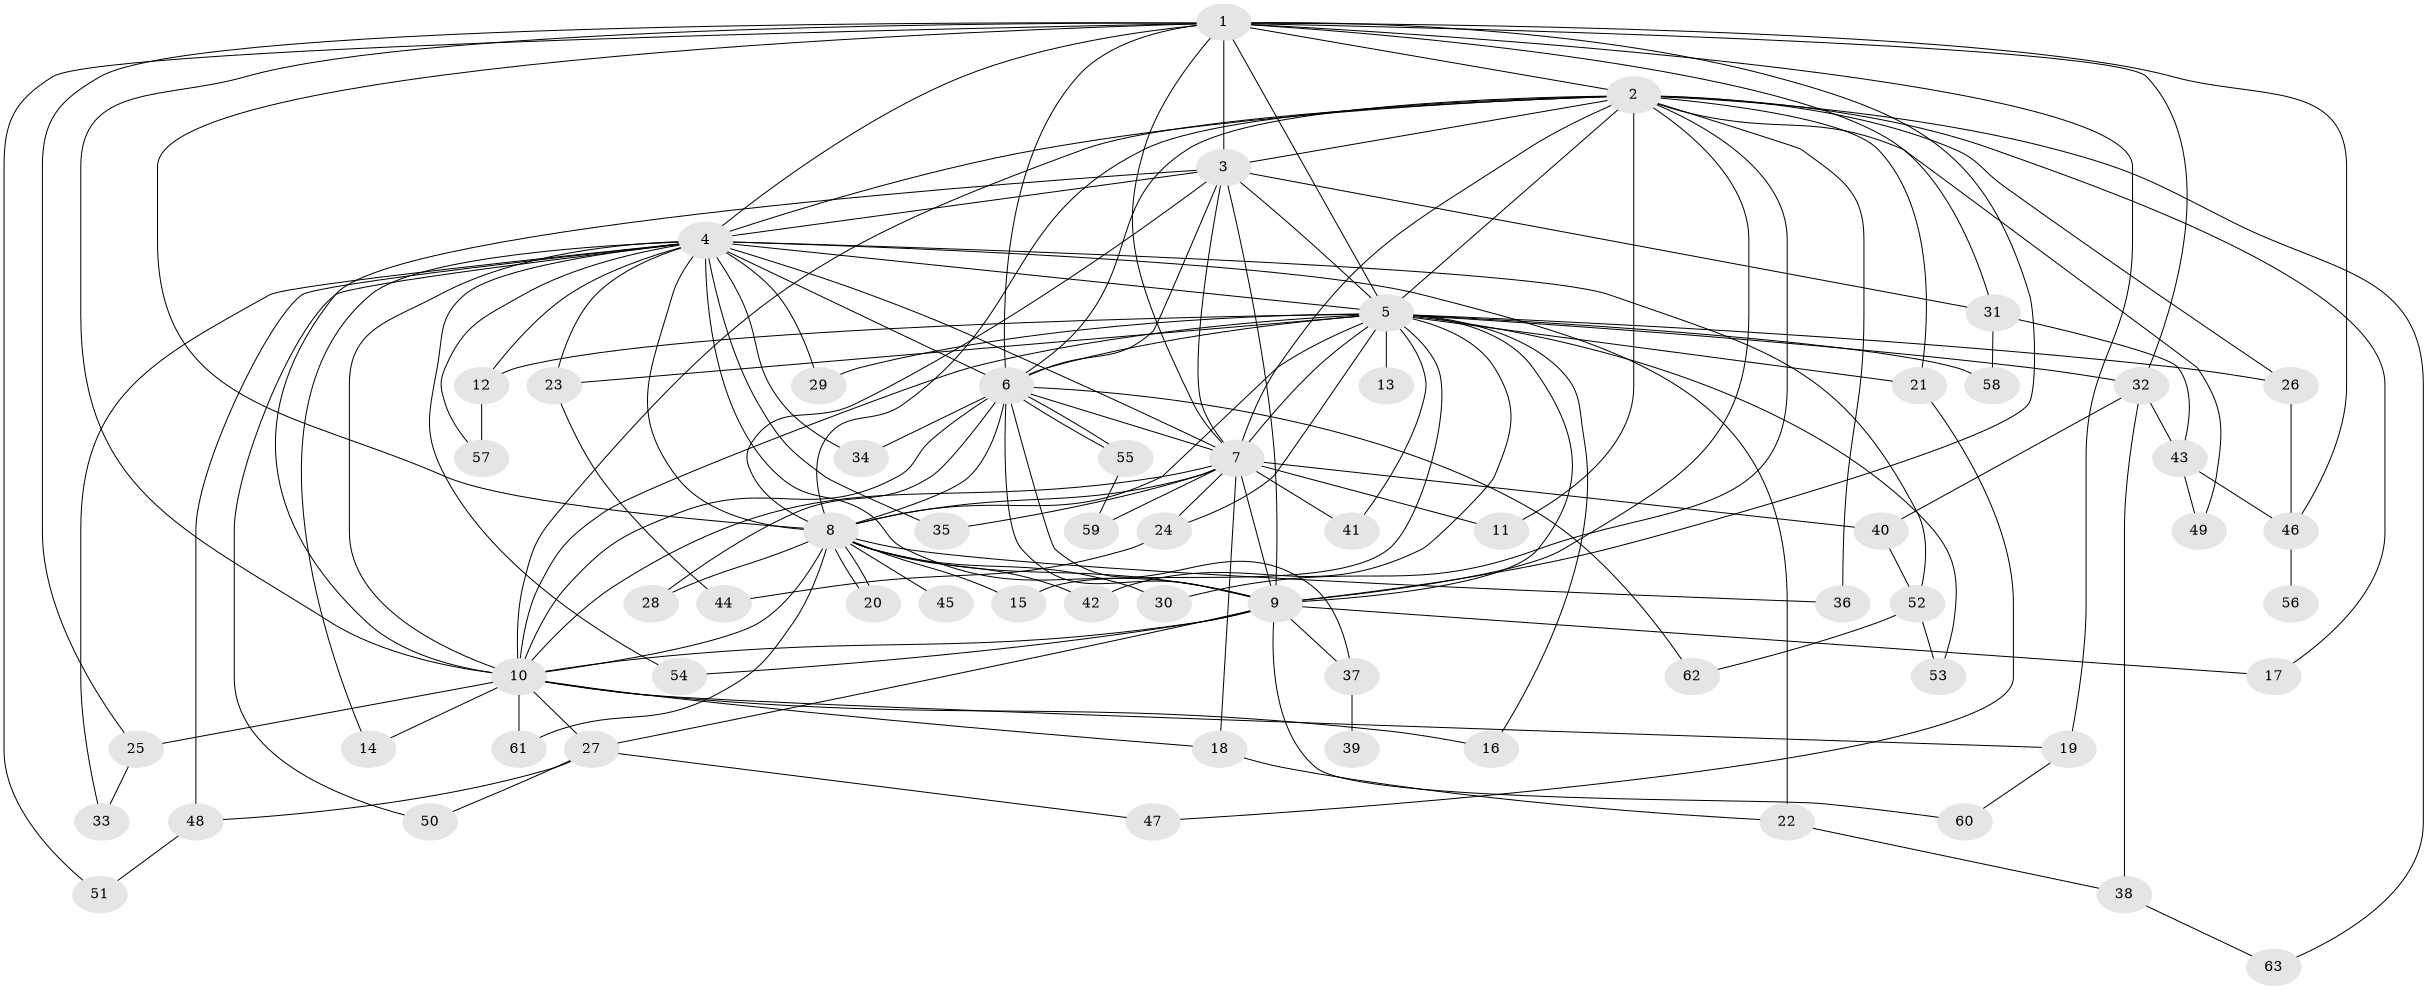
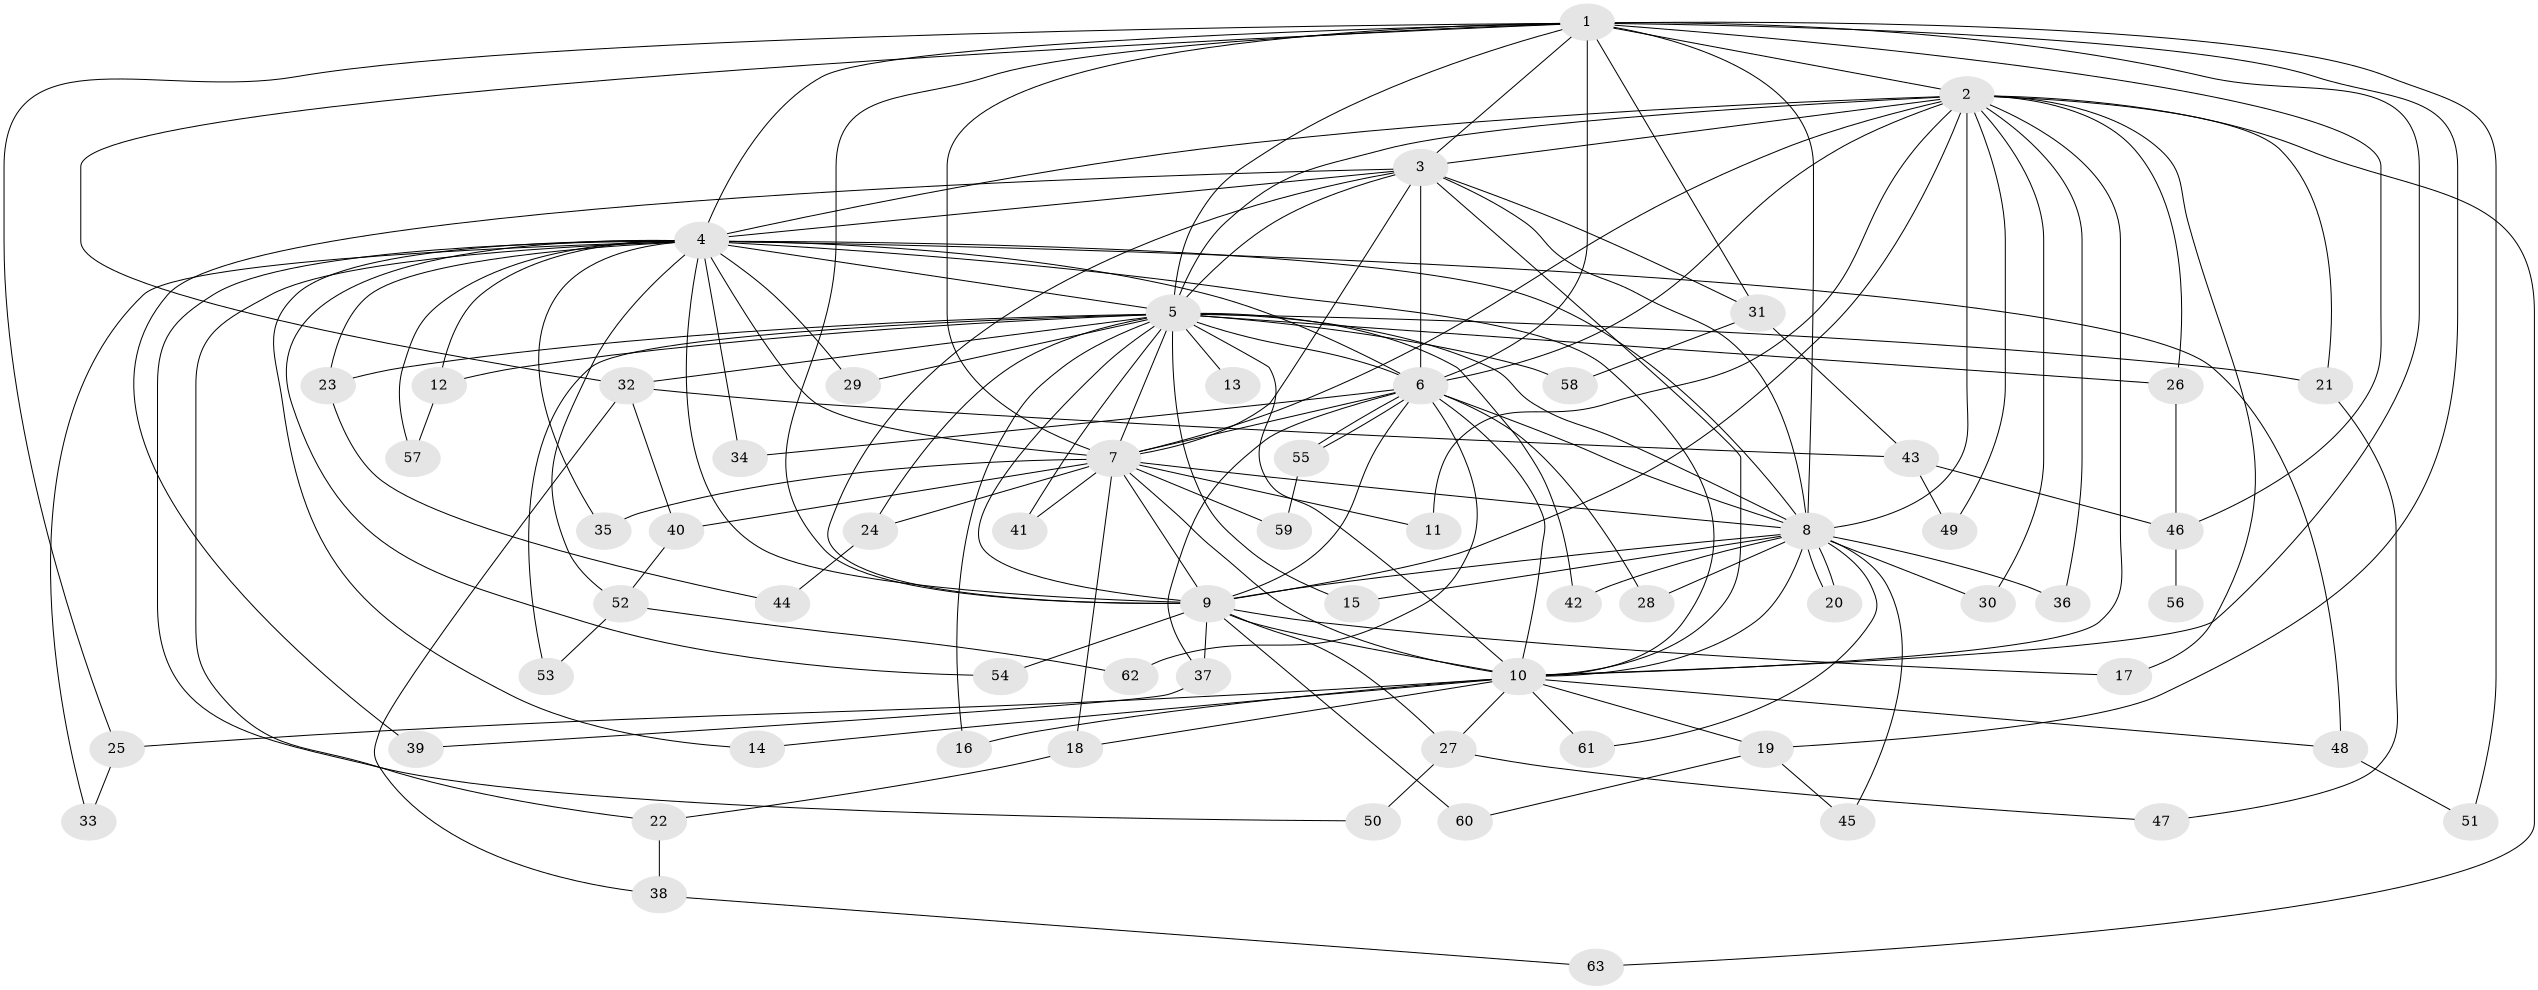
edge "3" -- "39": added
edge "19" -- "45": added
edge "27" -- "48": now "10" -- "48"
